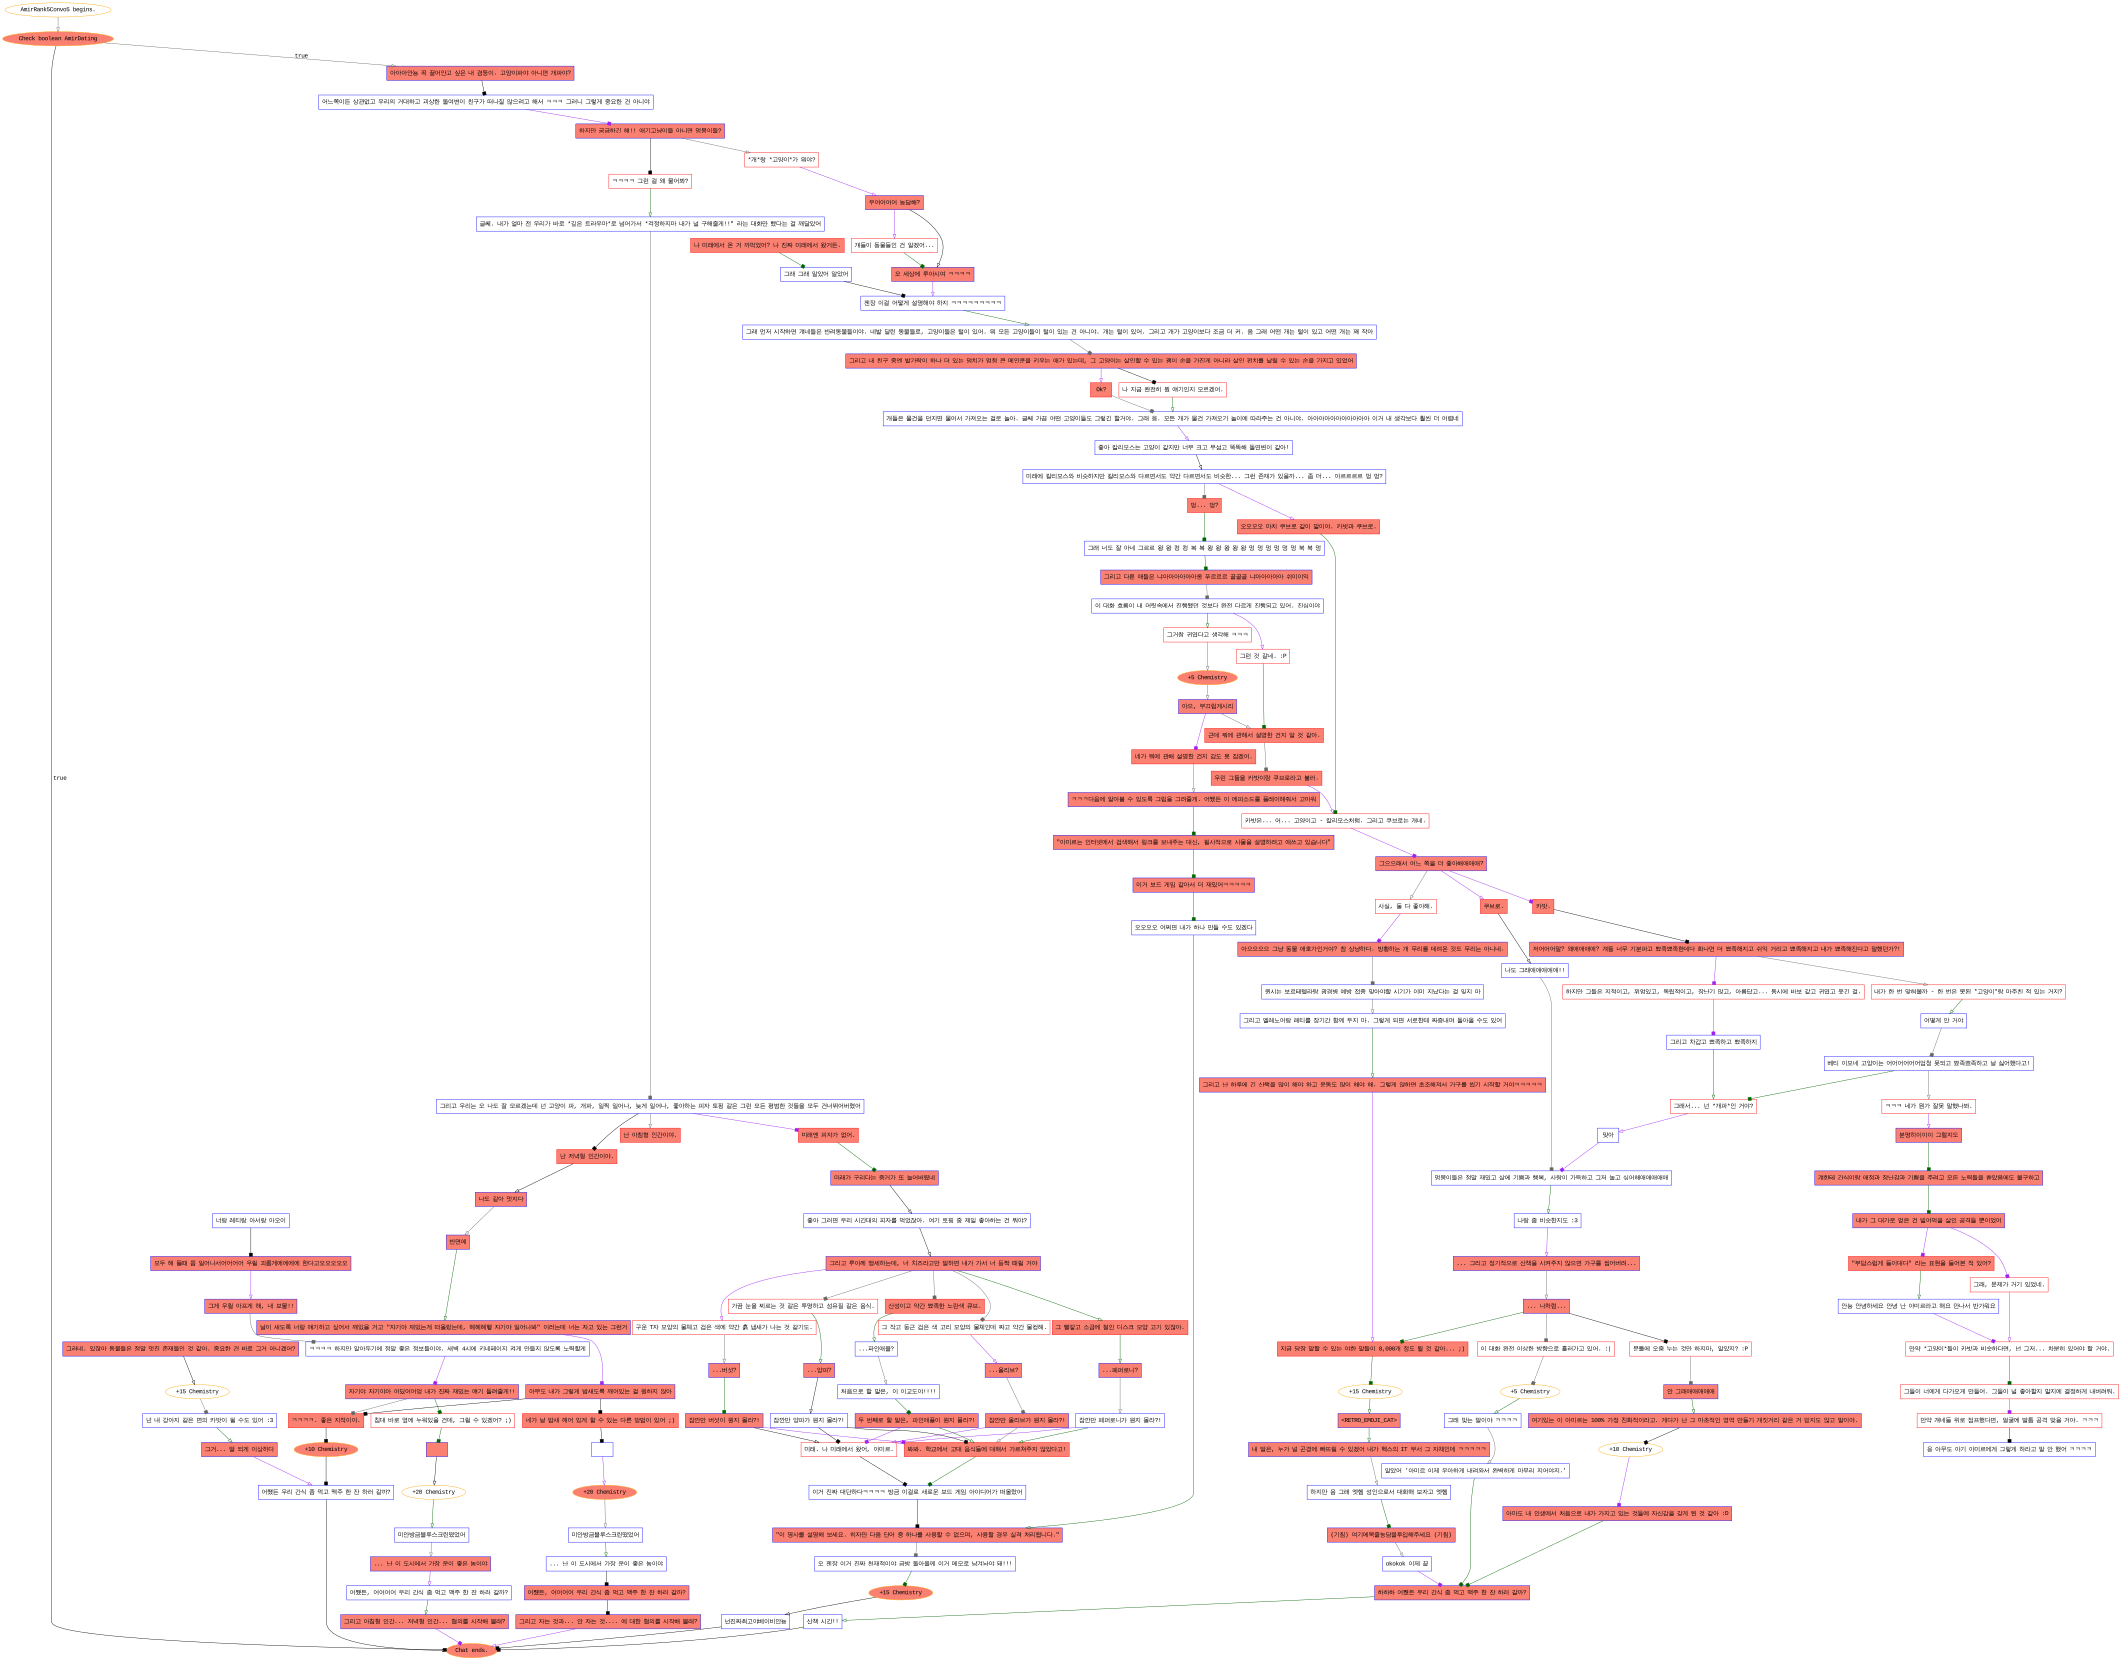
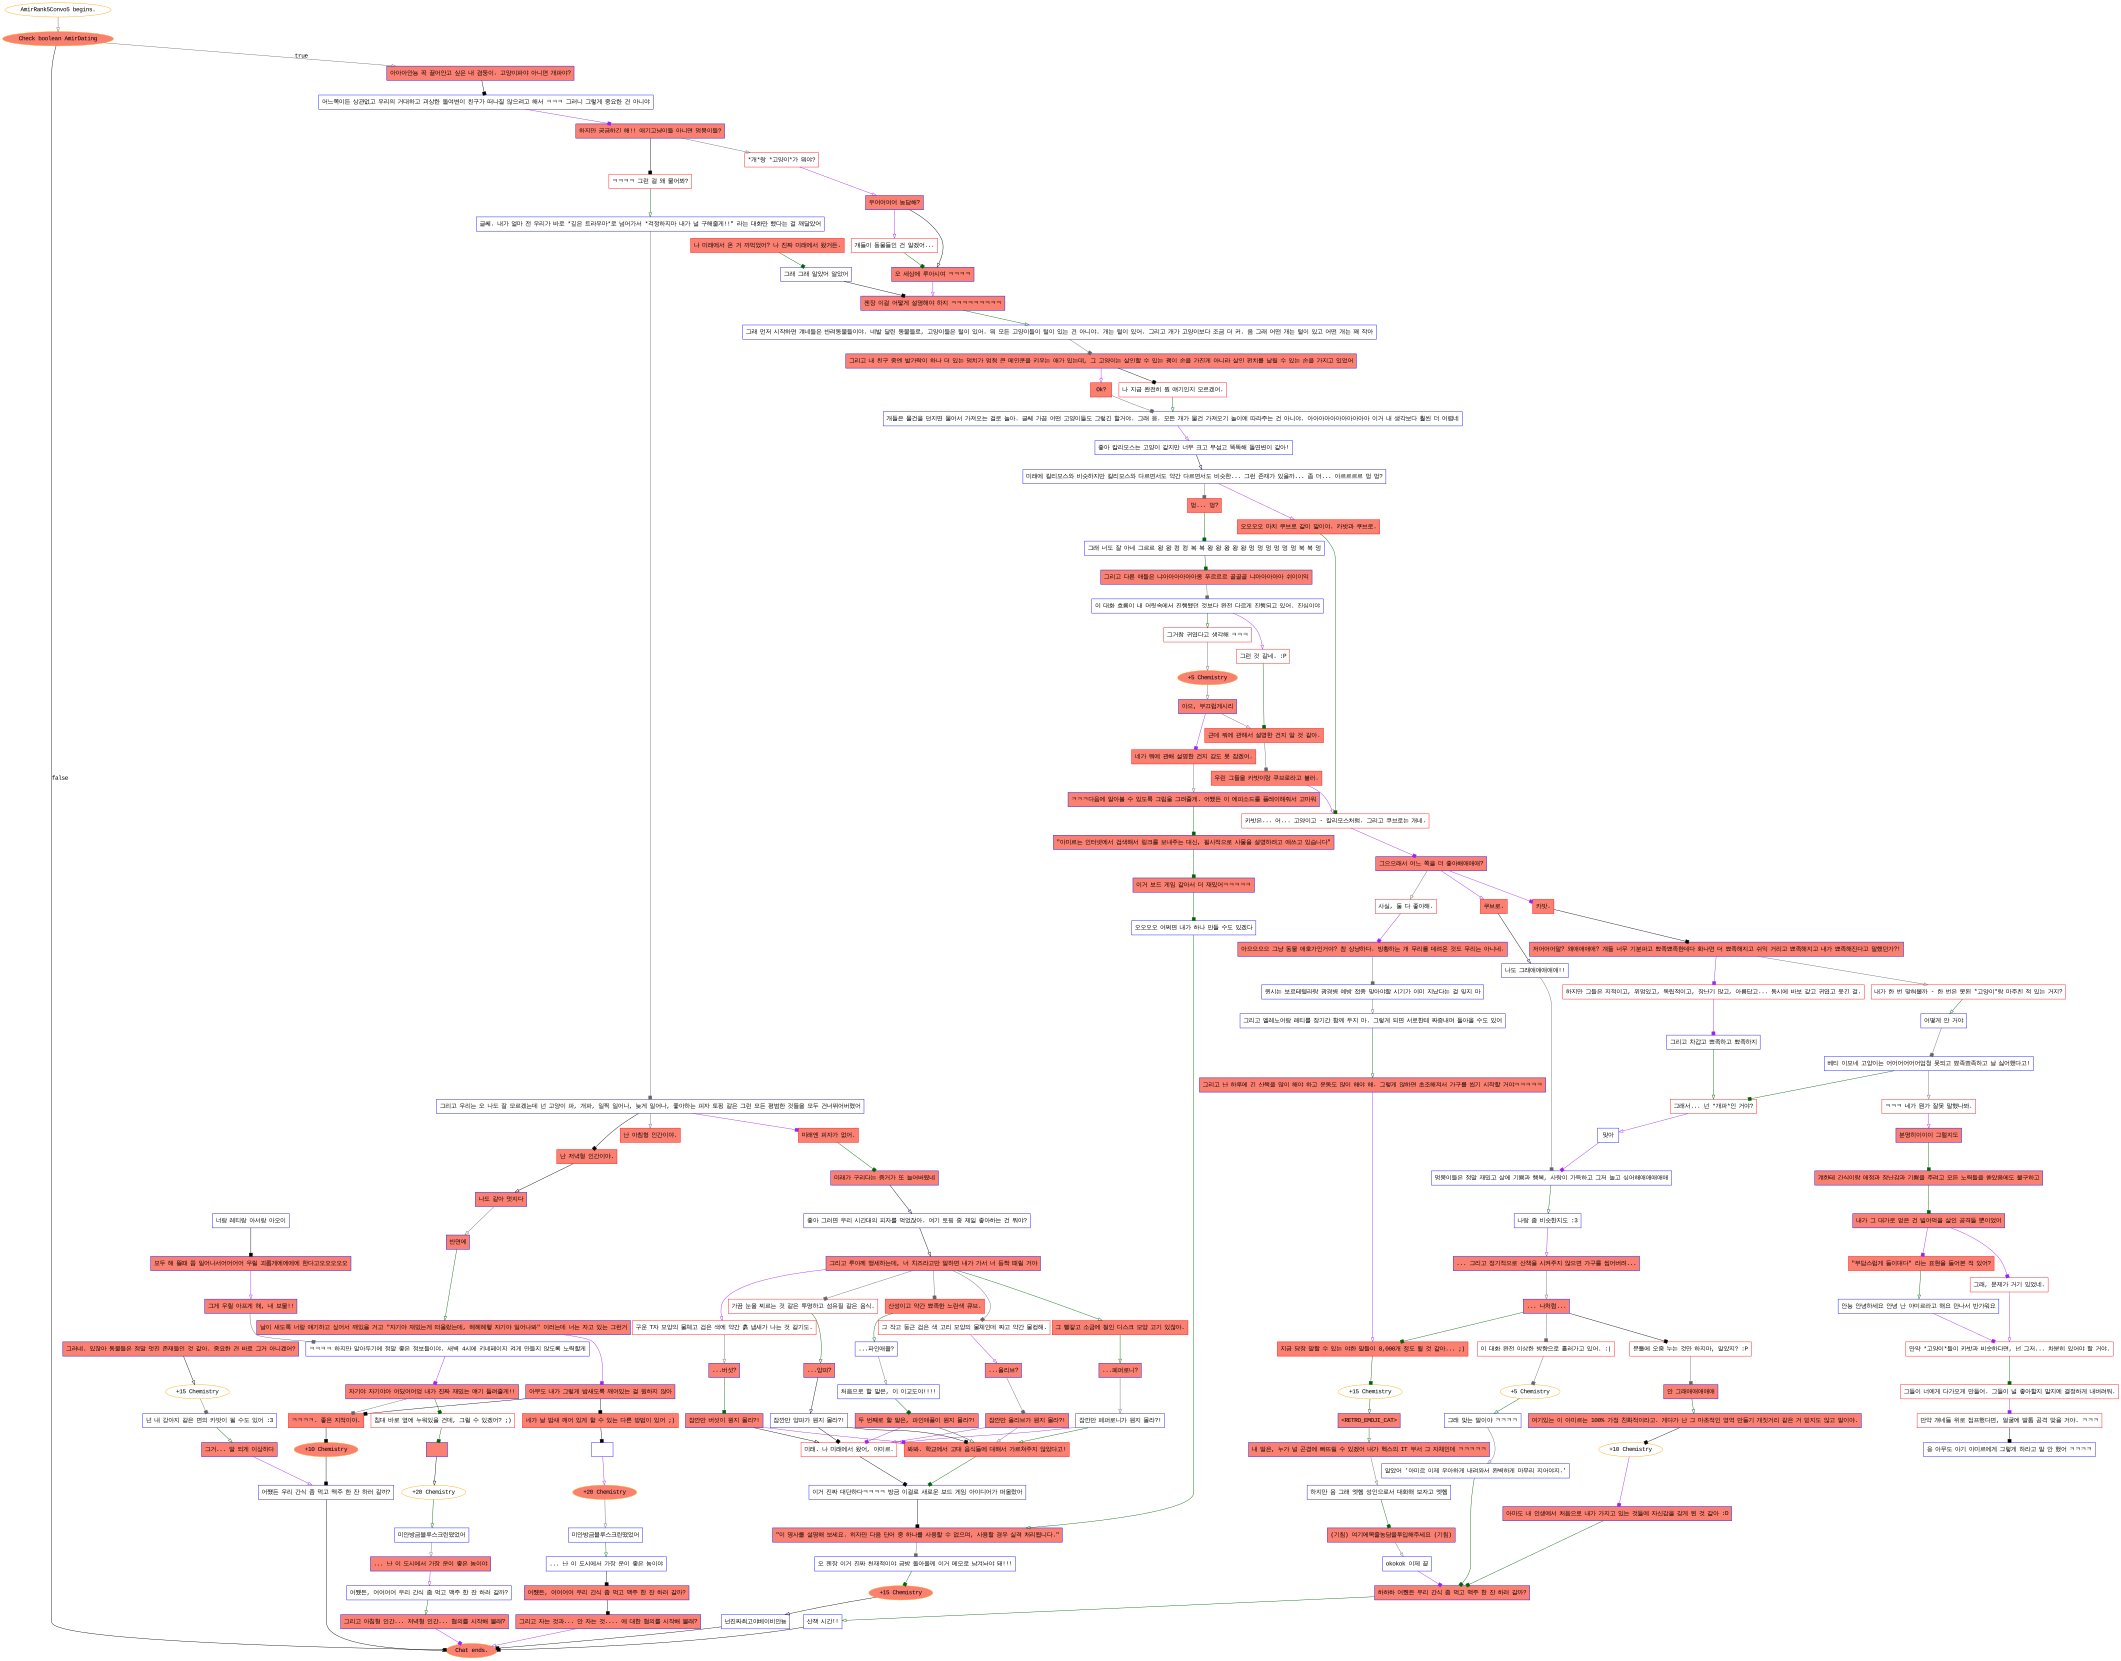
node "젠장 이걸 어떻게 설명해야 하지 ㅋㅋㅋㅋㅋㅋㅋㅋㅋ": fillcolor white -> salmon
edge "Check boolean AmirDating" -> "Chat ends.": label "true" -> "false"
